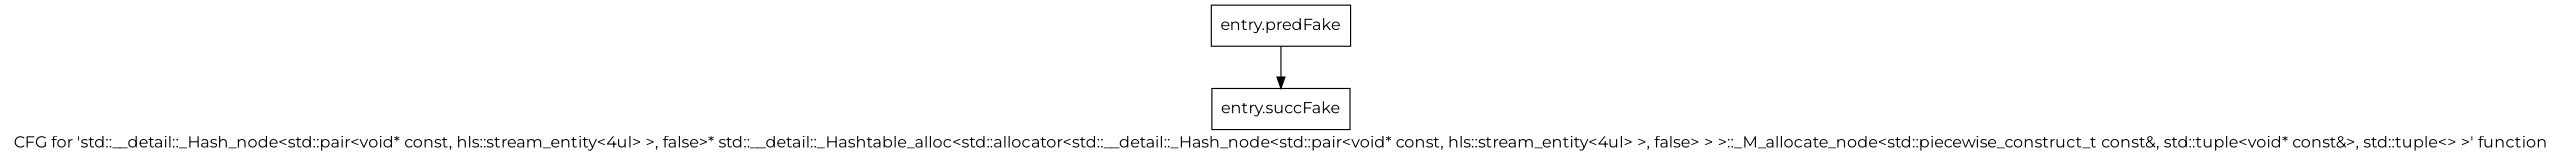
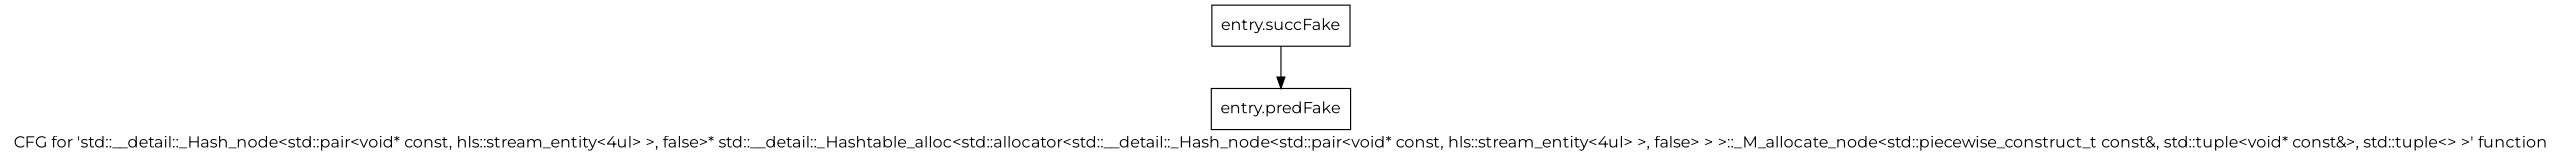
edge "entry.predFake" -> "entry.succFake": reversed
